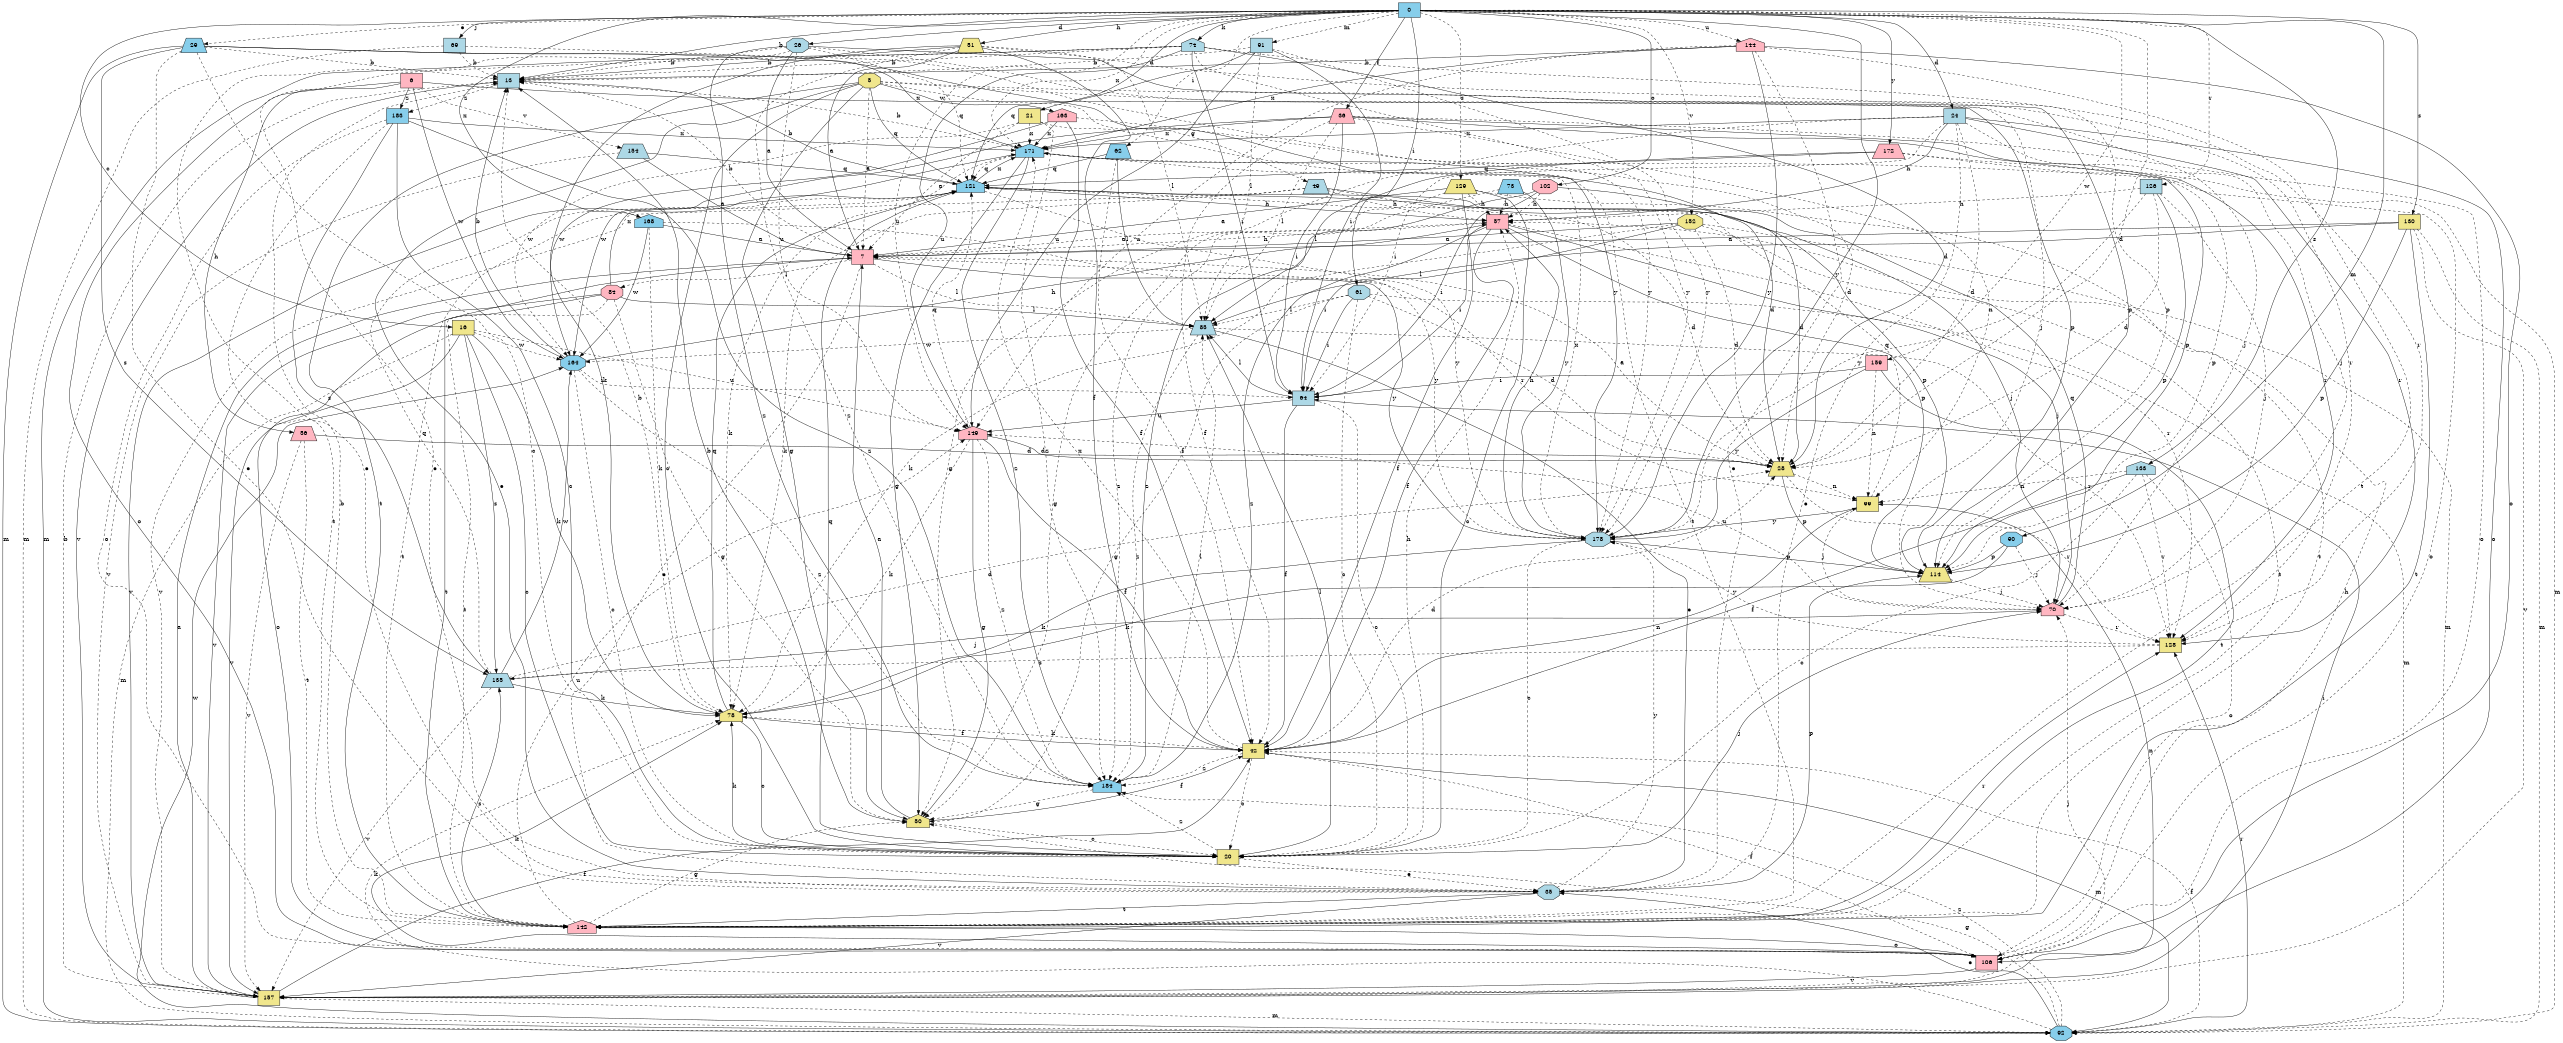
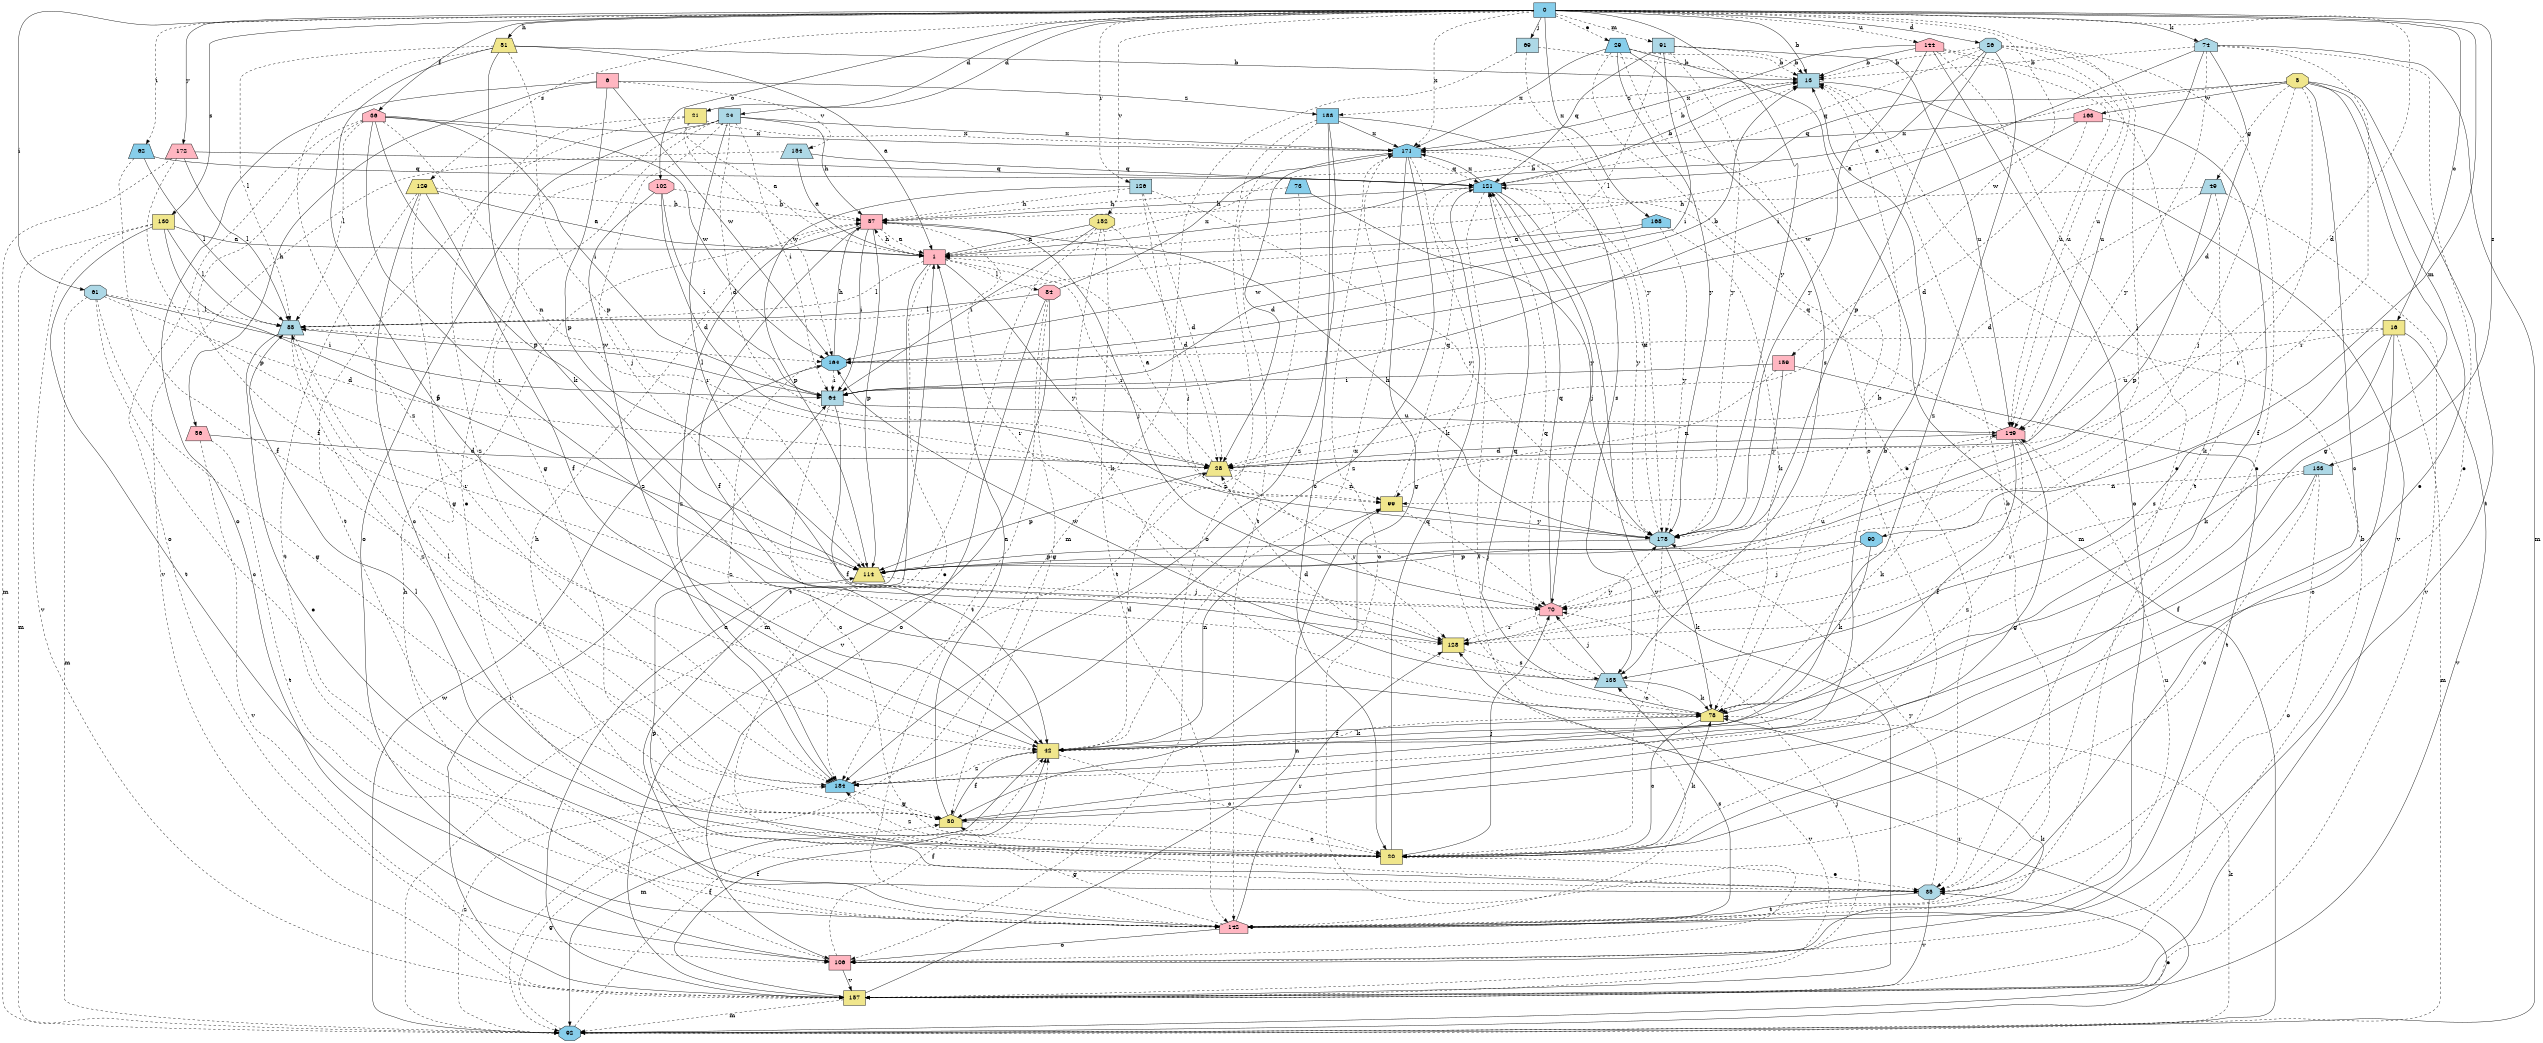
node "36": shape trapezium -> house
node "7": label "7" -> "1"
edge "164" -> "20": removed, label "c"
